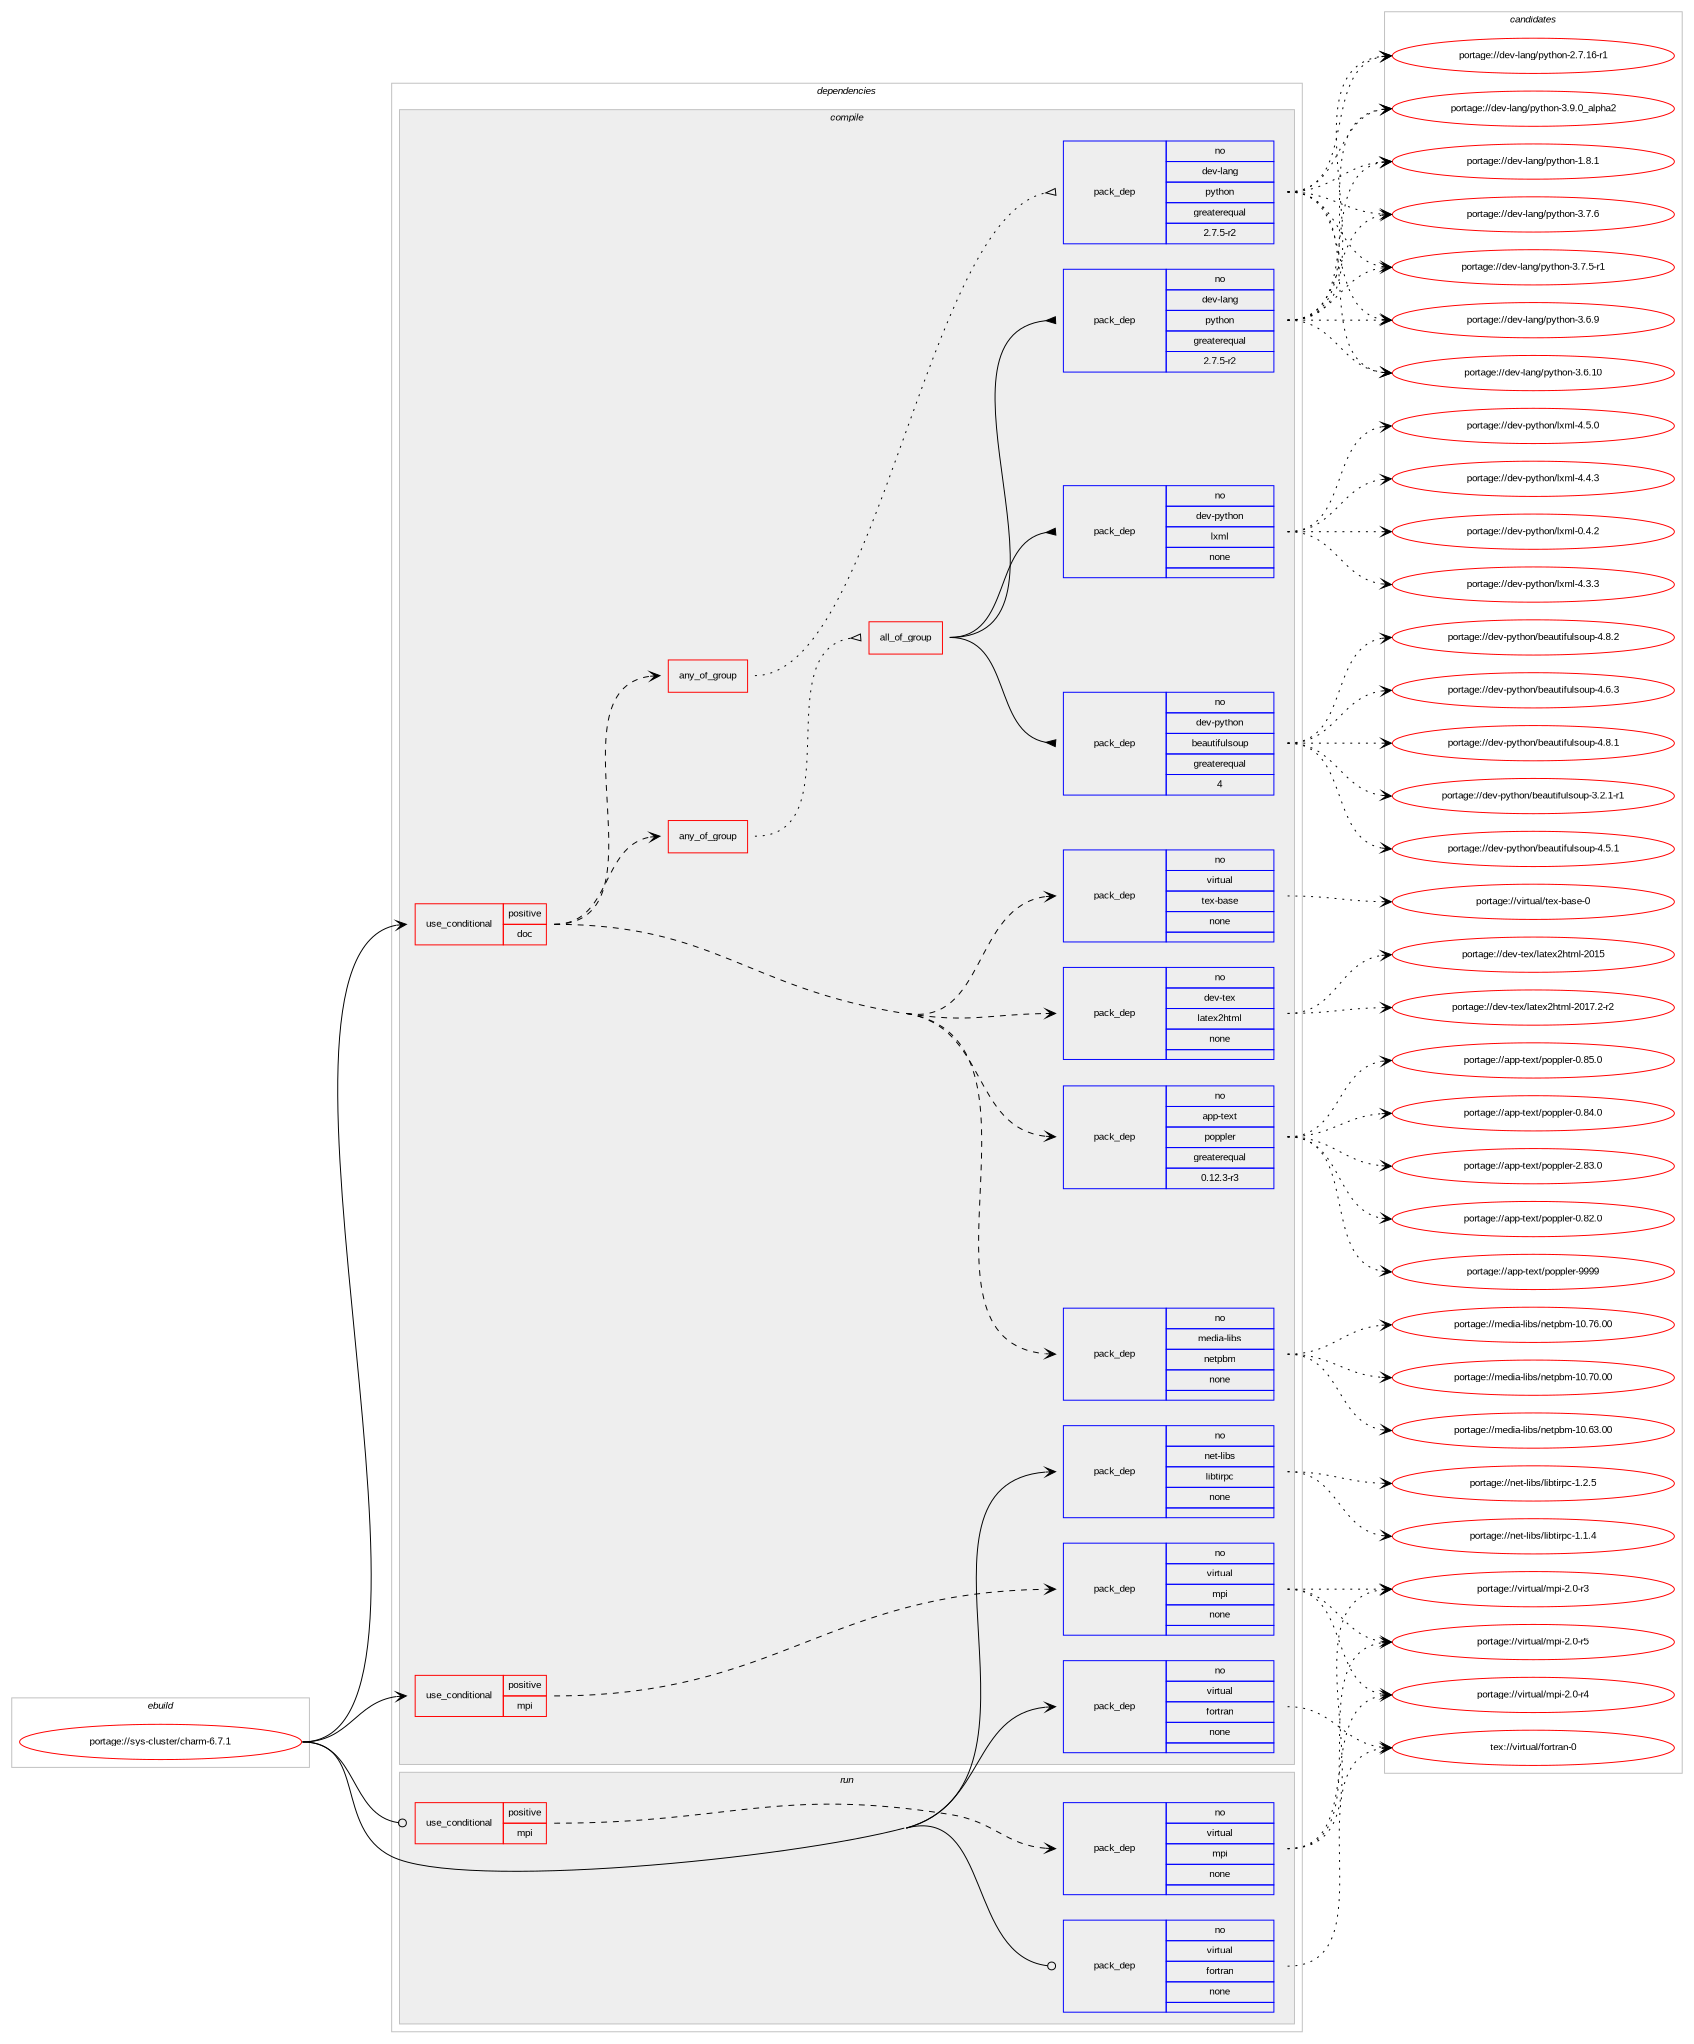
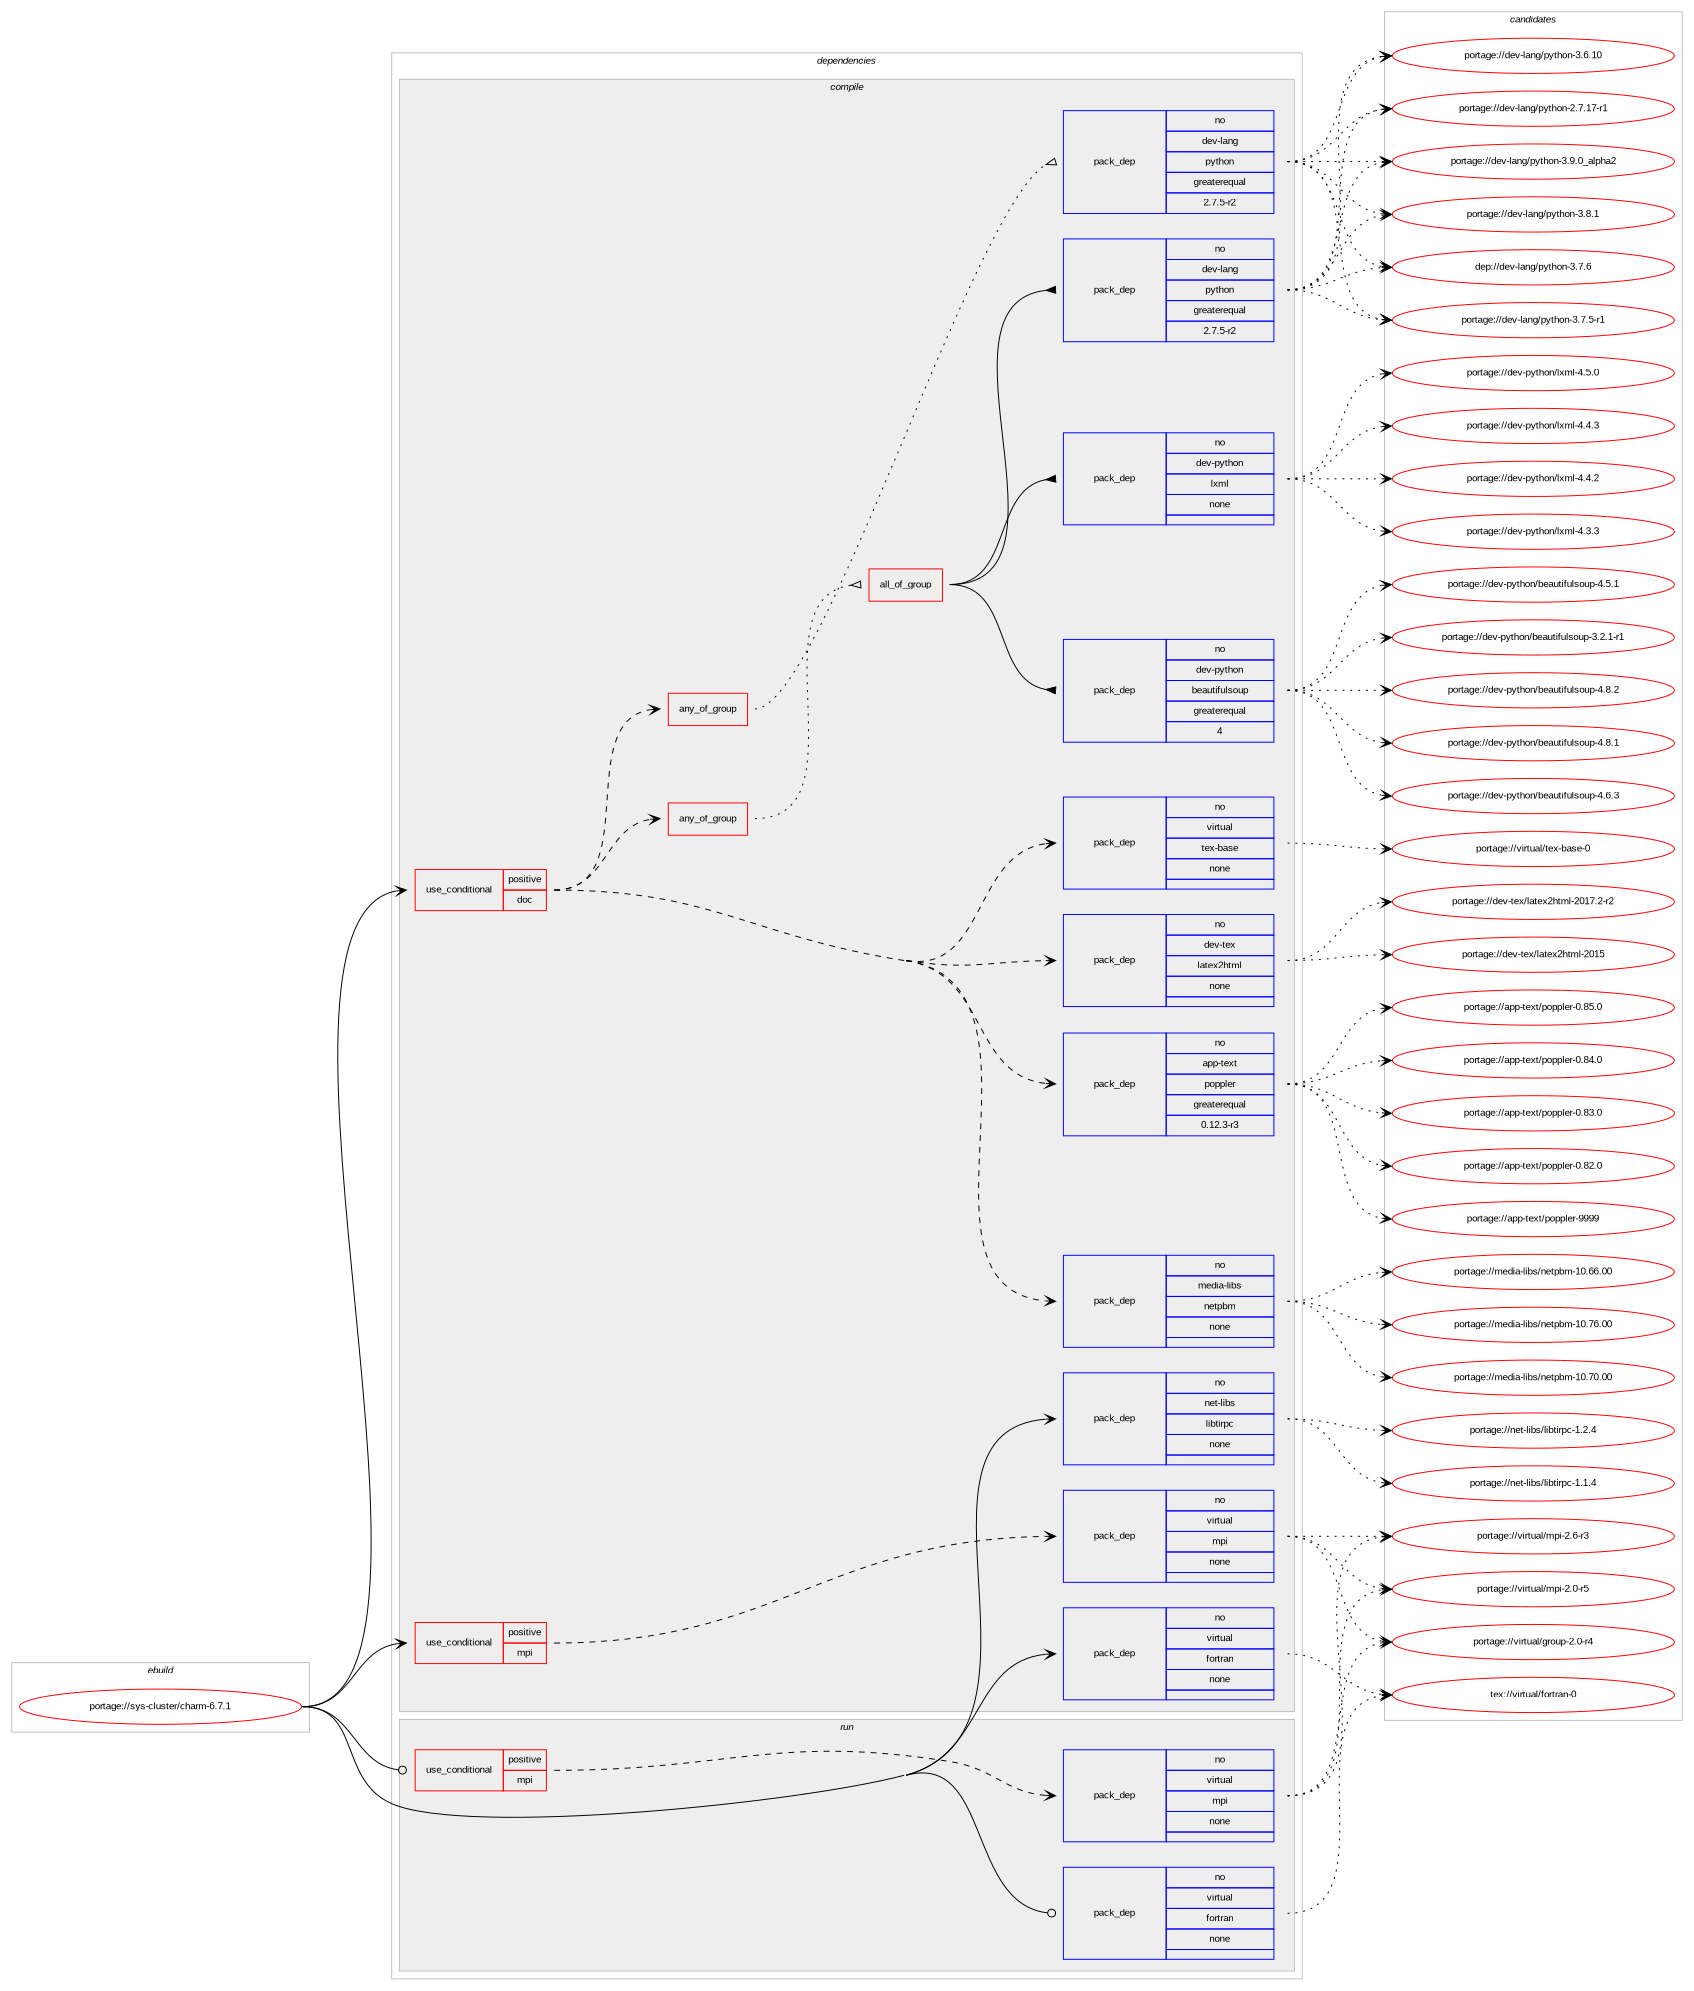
node "portage://dev-lang/python-2.7.16-r1": label "portage://dev-lang/python-2.7.16-r1" -> "portage://dev-lang/python-2.7.17-r1"
node "portage://dev-lang/python-1.8.1": label "portage://dev-lang/python-1.8.1" -> "portage://dev-lang/python-3.8.1"
node "portage://dev-lang/python-3.7.6": label "portage://dev-lang/python-3.7.6" -> "dep://dev-lang/python-3.7.6"
node "portage://dev-lang/python-3.6.9": removed
node "portage://dev-python/lxml-0.4.2": label "portage://dev-python/lxml-0.4.2" -> "portage://dev-python/lxml-4.4.2"
node "portage://app-text/poppler-2.83.0": label "portage://app-text/poppler-2.83.0" -> "portage://app-text/poppler-0.83.0"
node "portage://media-libs/netpbm-10.63.00": label "portage://media-libs/netpbm-10.63.00" -> "portage://media-libs/netpbm-10.66.00"
node "portage://net-libs/libtirpc-1.2.5": label "portage://net-libs/libtirpc-1.2.5" -> "portage://net-libs/libtirpc-1.2.4"
node "portage://virtual/mpi-2.0-r3": label "portage://virtual/mpi-2.0-r3" -> "portage://virtual/mpi-2.6-r3"
node "portage://virtual/mpi-2.0-r4": label "portage://virtual/mpi-2.0-r4" -> "portage://virtual/group-2.0-r4"
